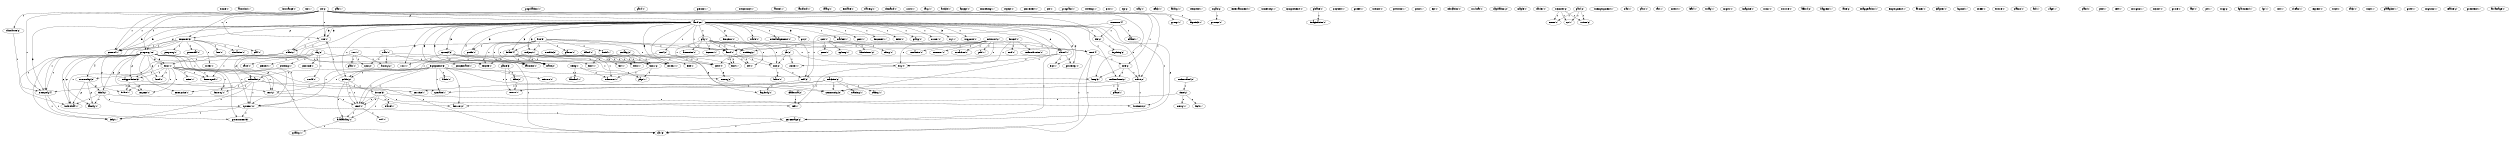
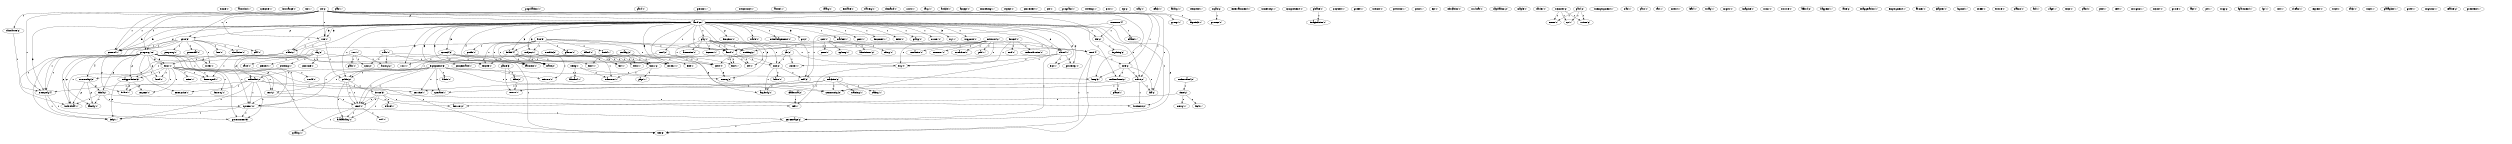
node "coercive(1)": added
node "landlord(1)": removed
node "tech(1)": added
node "advantage(1)": removed
edge "land(28)" -> "profit(1)": now "land(28)" -> "money(2)"
node "becomes(3)": label "becomes(3)" -> "give(3)"
edge "subject(1)" -> "pays(1)": now "subject(1)" -> "seizure(1)"
edge "public(2)" -> "use(1)": reversed
edge "death(4)" -> "didn(1)": now "death(4)" -> "kid(1)"
edge "way(2)" -> "world(1)": now "save(1)" -> "world(1)"
edge "property(10)" -> "respect(1)": now "property(10)" -> "order(1)"
edge "one(2)" -> "anybody(1)": added, label "1"
edge "equipment(3)" -> "answer(2)": now "equipment(3)" -> "service(1)"
edge "exaggeration(3)" -> "rest(2)": now "exaggeration(3)" -> "help(1)"
edge "maintain(2)" -> "destroy(1)": now "maintain(2)" -> "government(5)"
node "kill(2)": added
edge "availability(1)" -> "quality(1)": now "need(1)" -> "quality(1)"
node "car(3)": label "car(3)" -> "life(3)"
